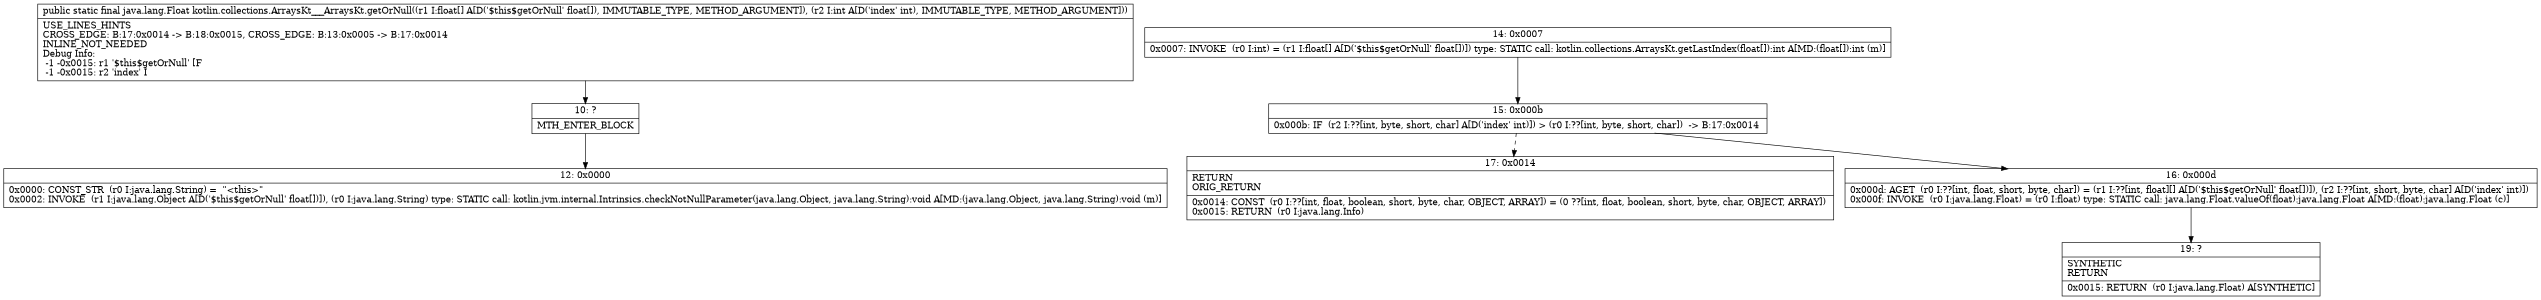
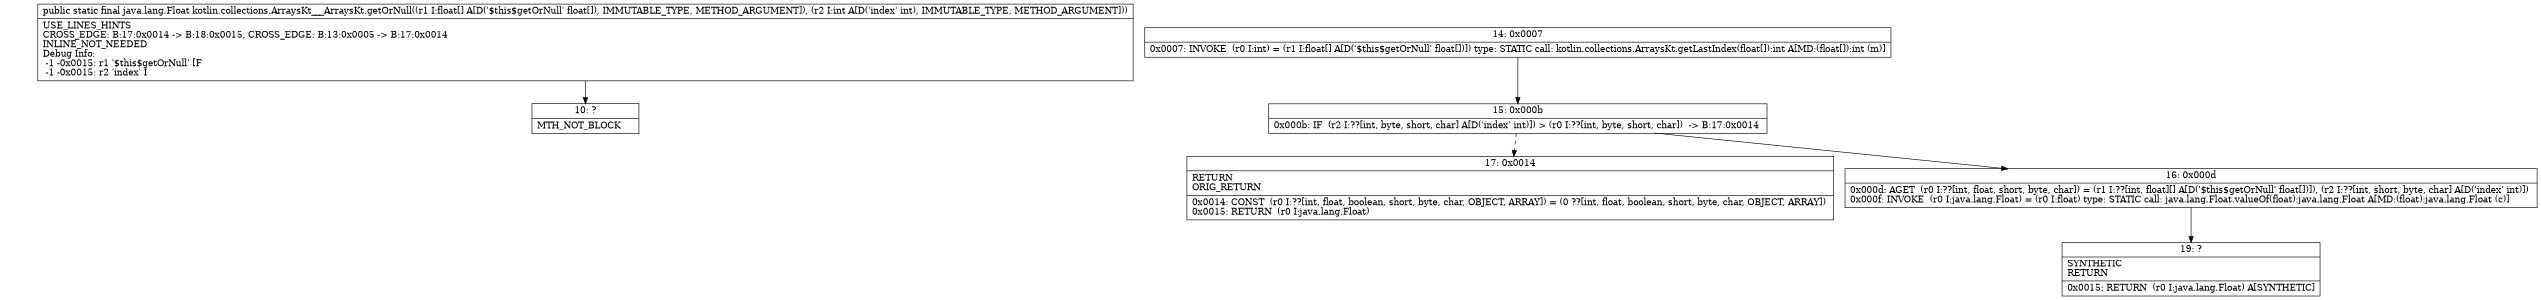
node "10: ?": text "MTH_ENTER_BLOCK" -> "MTH_NOT_BLOCK"
node "12: 0x0000": removed
node "17: 0x0014": text "0x0015: RETURN  (r0 I:java.lang.Info)" -> "0x0015: RETURN  (r0 I:java.lang.Float)"
